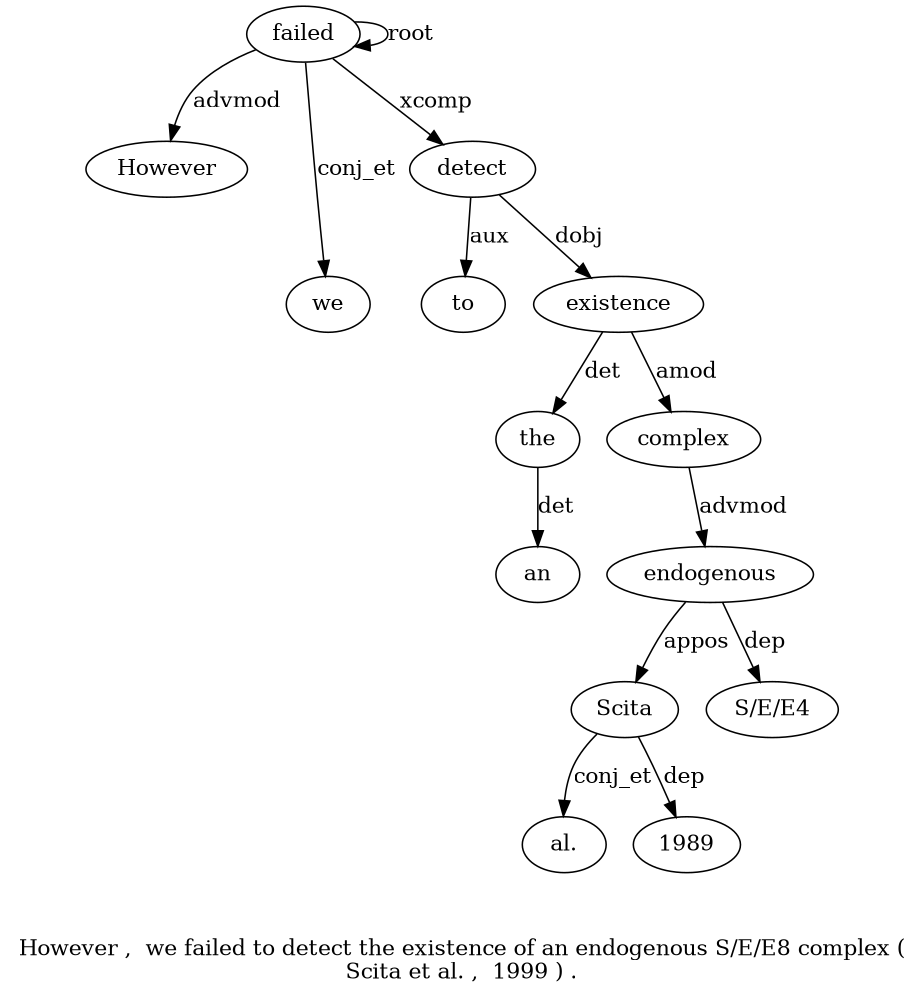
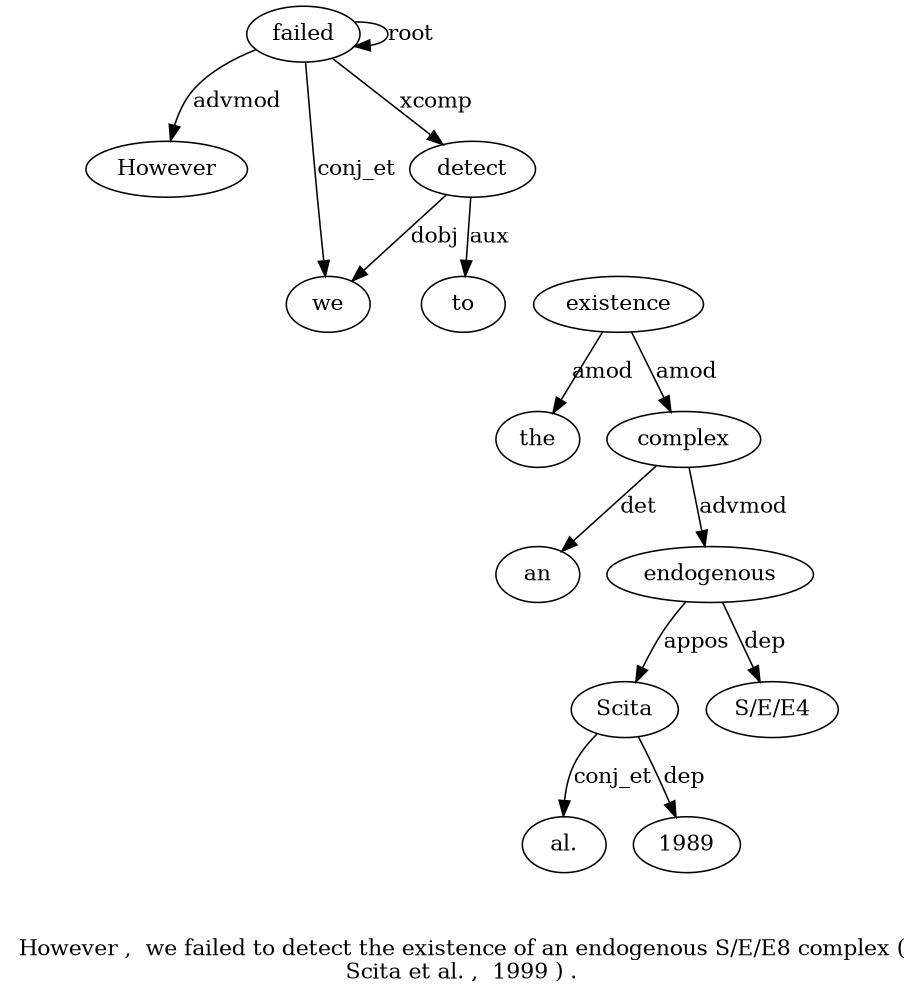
edge "detect" -> "existence": now "detect" -> "we"
edge "existence" -> "the": label "det" -> "amod"
edge "the" -> "an": now "complex" -> "an"
